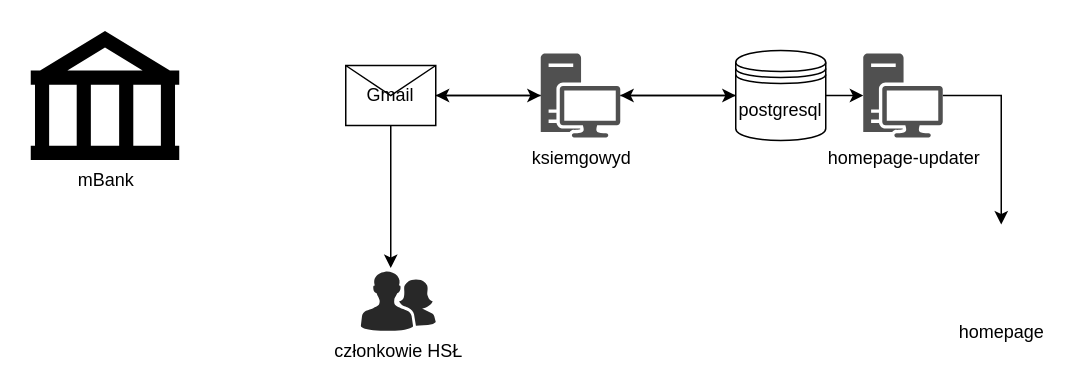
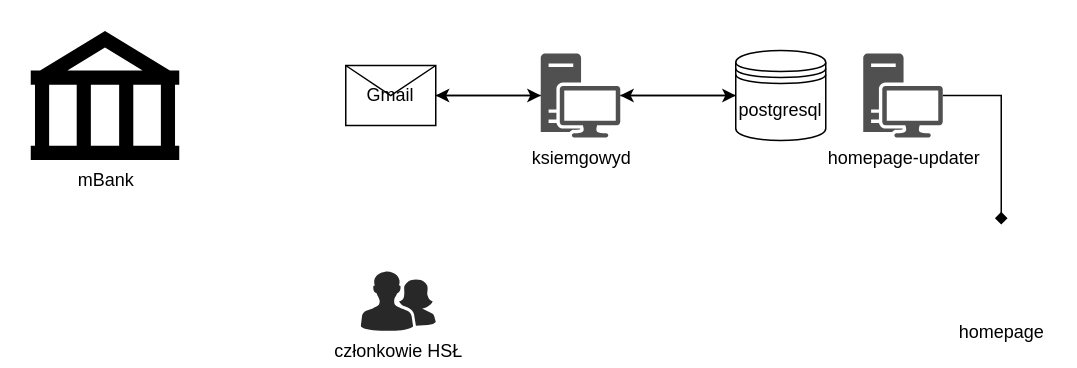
edge "postgresql" -> "homepage-updater": removed
edge "Gmail" -> "członkowie HSŁ": removed
edge "homepage-updater" -> "homepage": arrowhead classic -> diamond
